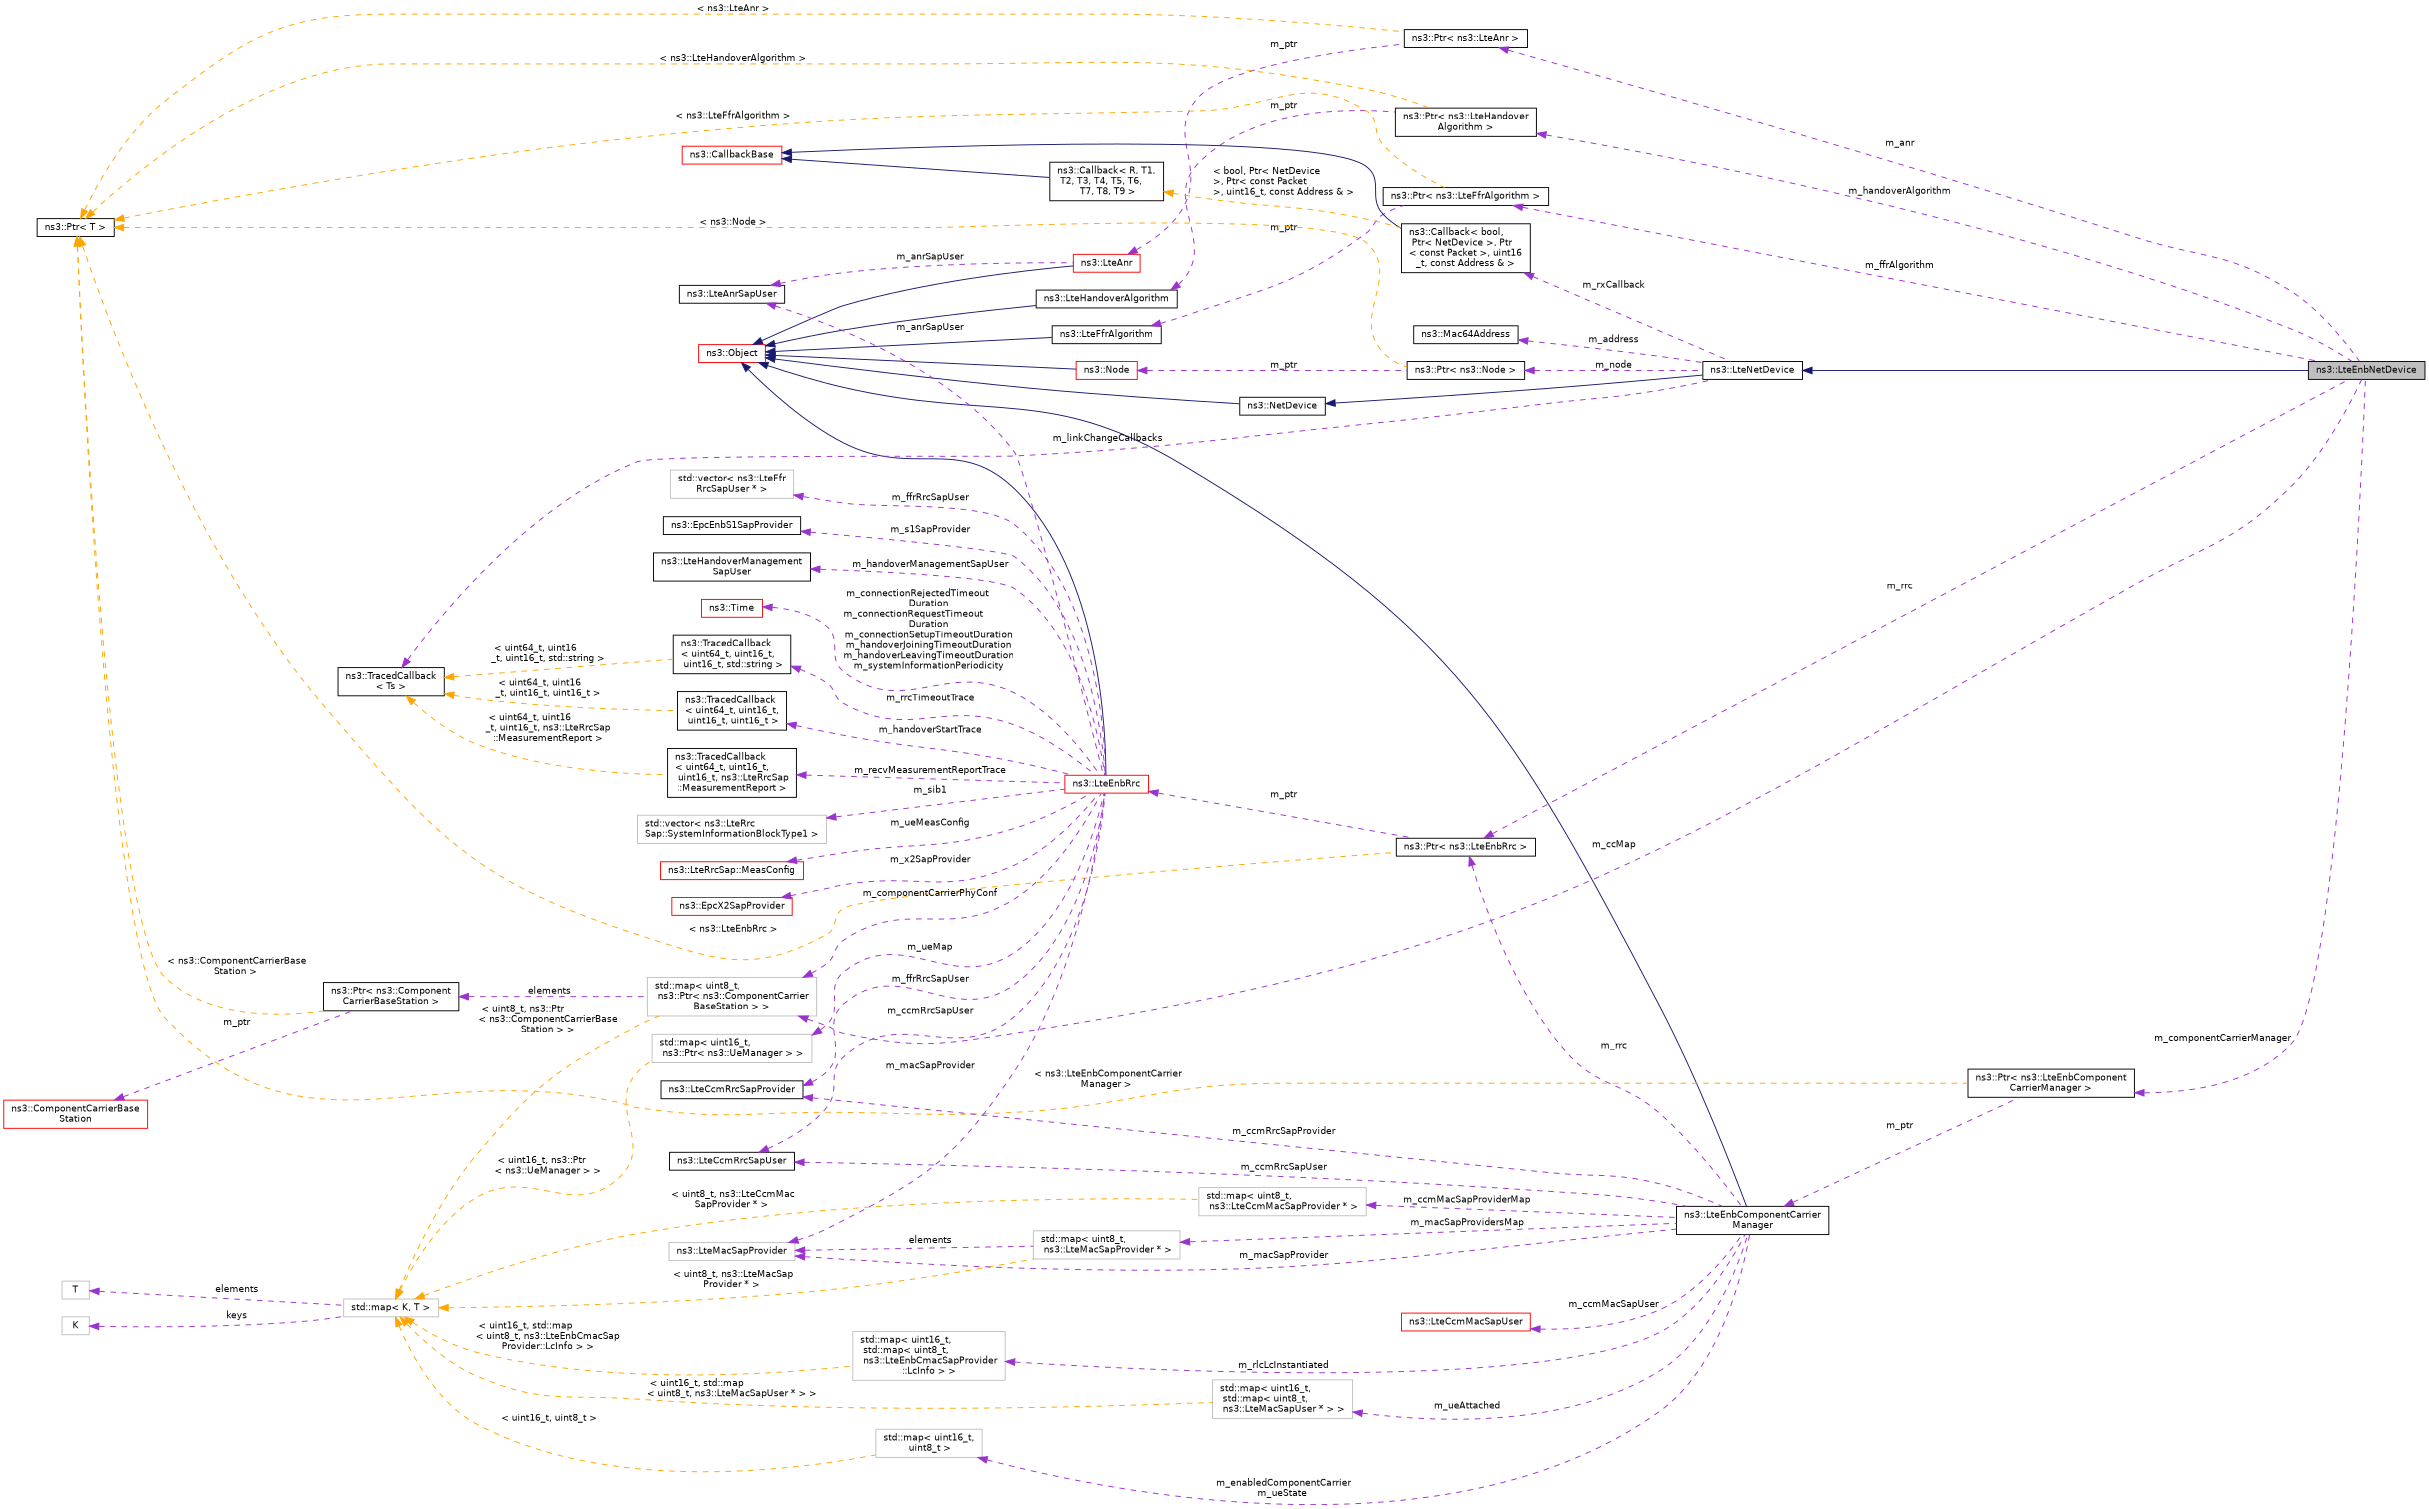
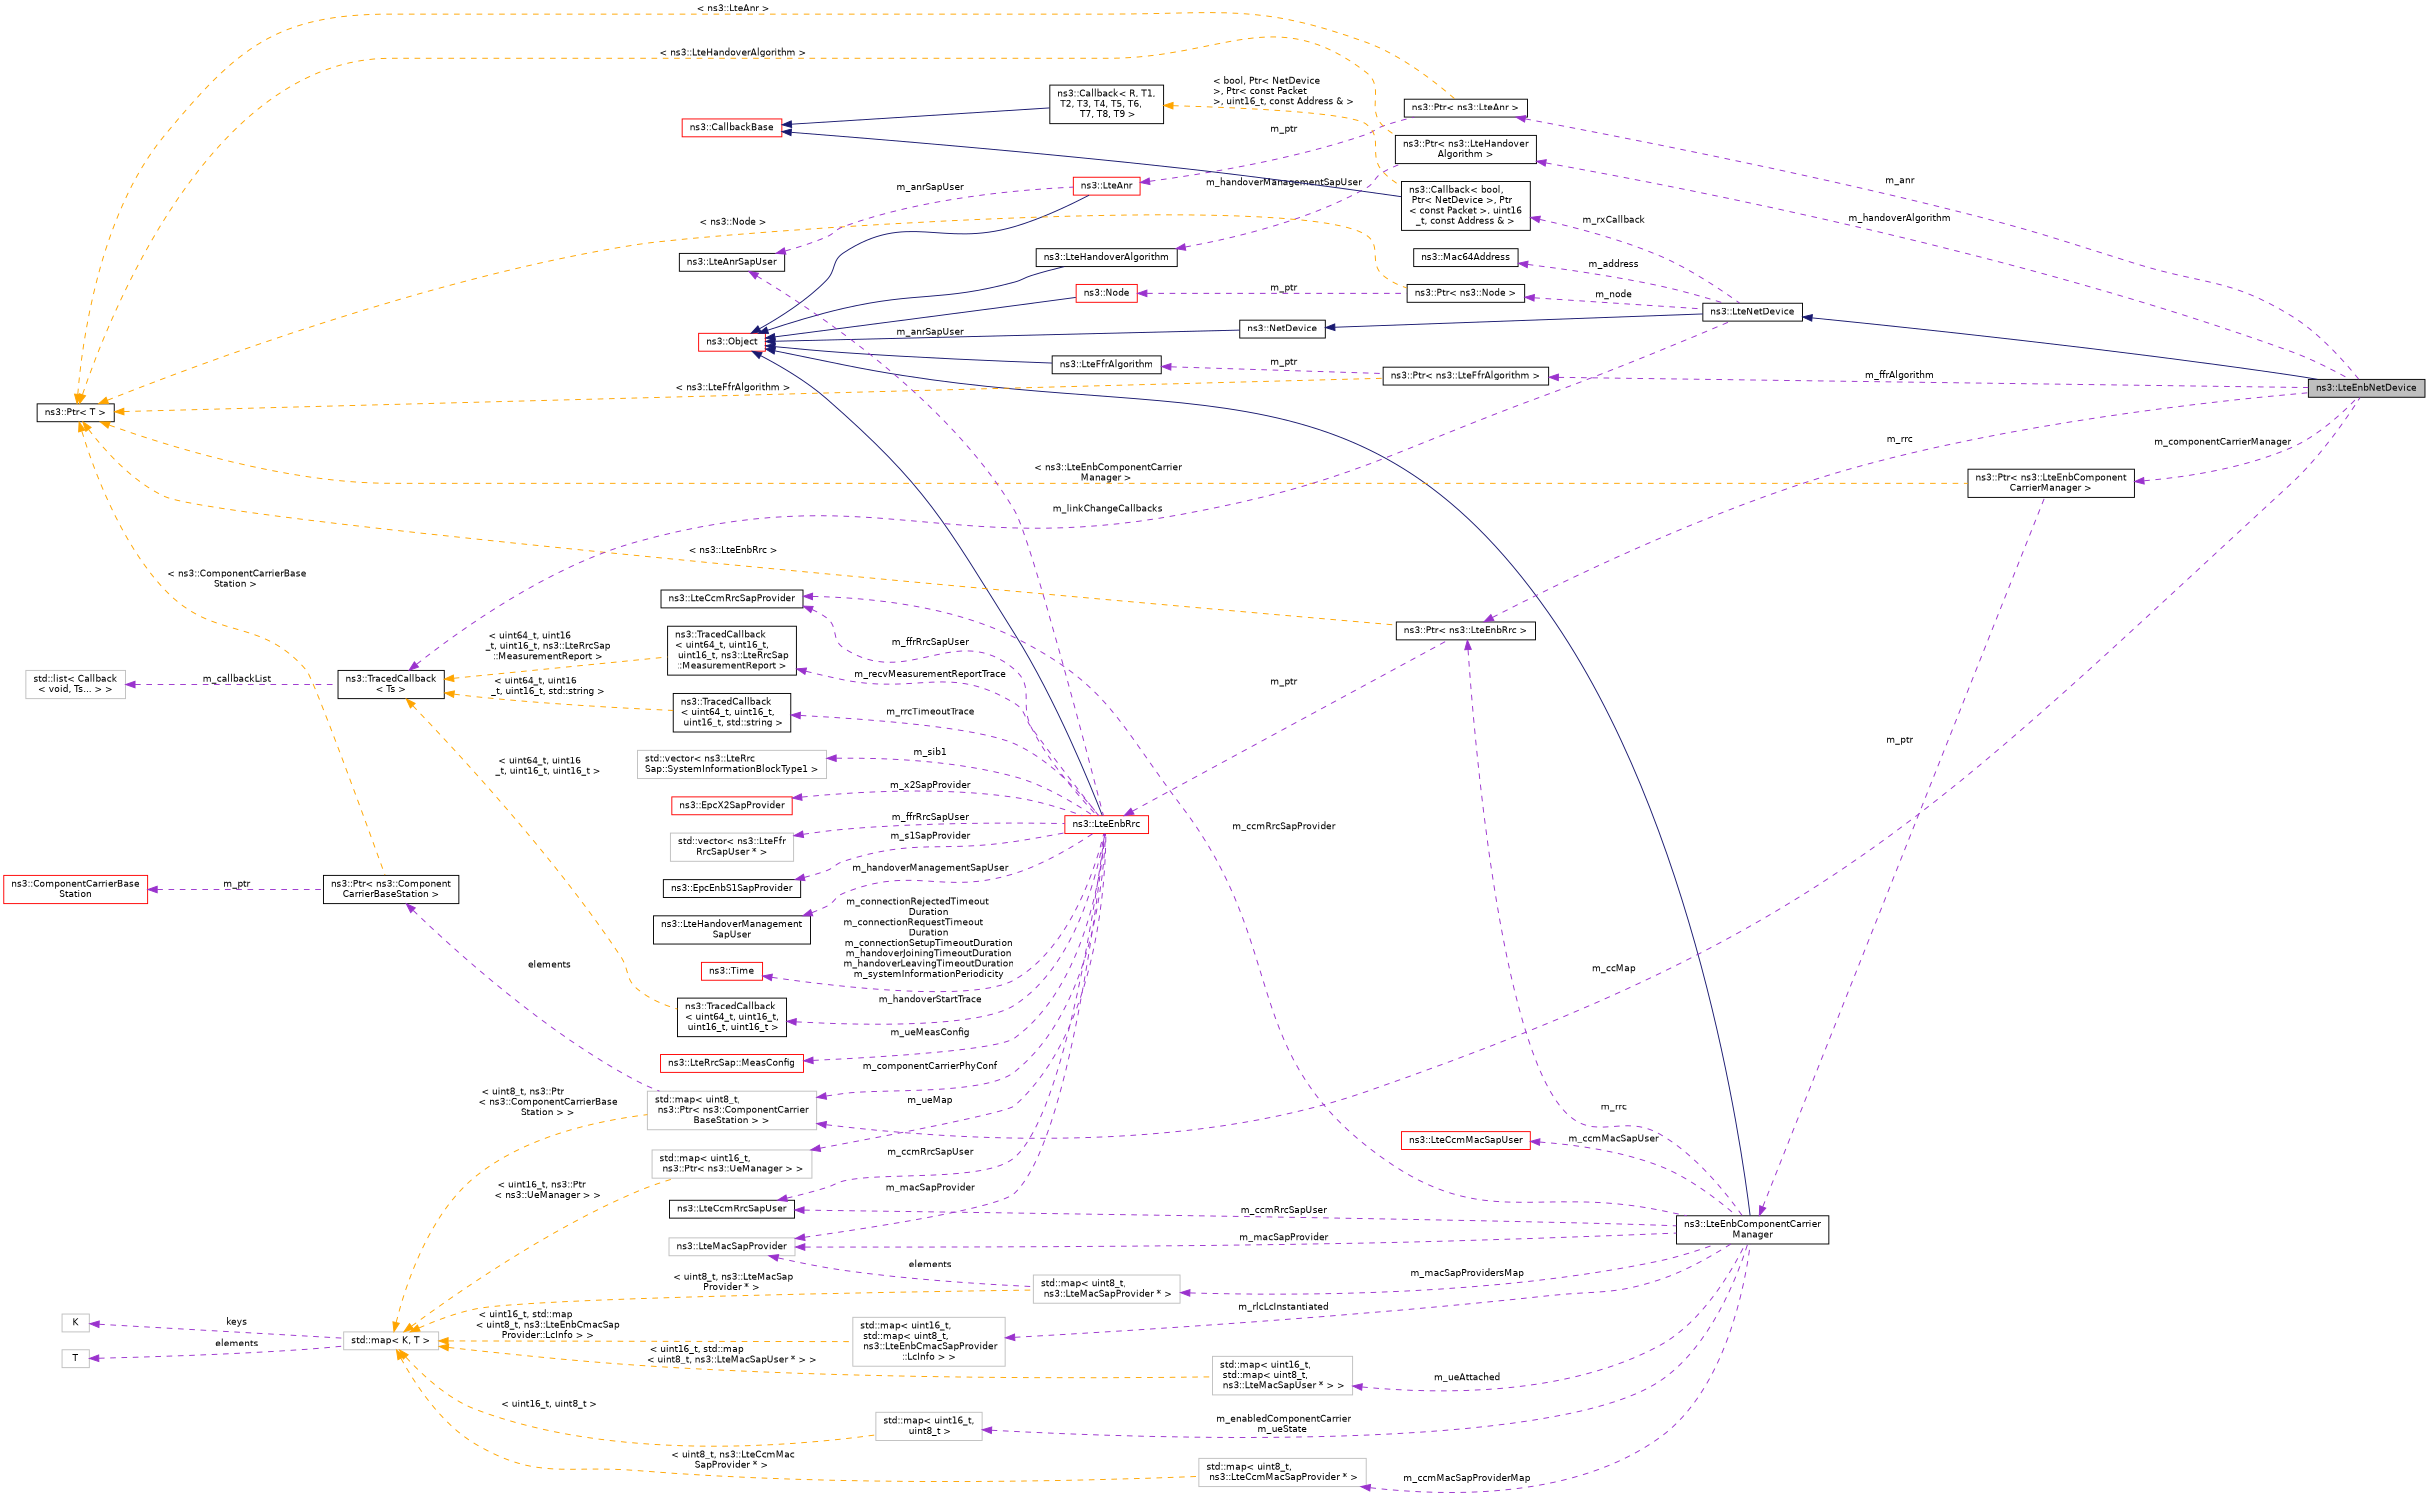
edge "ns3::Ptr< ns3::LteHandover Algorithm >" -> "ns3::LteHandoverAlgorithm": label " m_ptr" -> " m_handoverManagementSapUser"
node "std::list< Callback < void, Ts... > >": added
